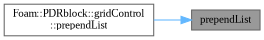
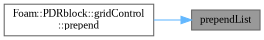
node "Foam::PDRblock::gridControl ::prependList": label "Foam::PDRblock::gridControl ::prependList" -> "Foam::PDRblock::gridControl ::prepend"
